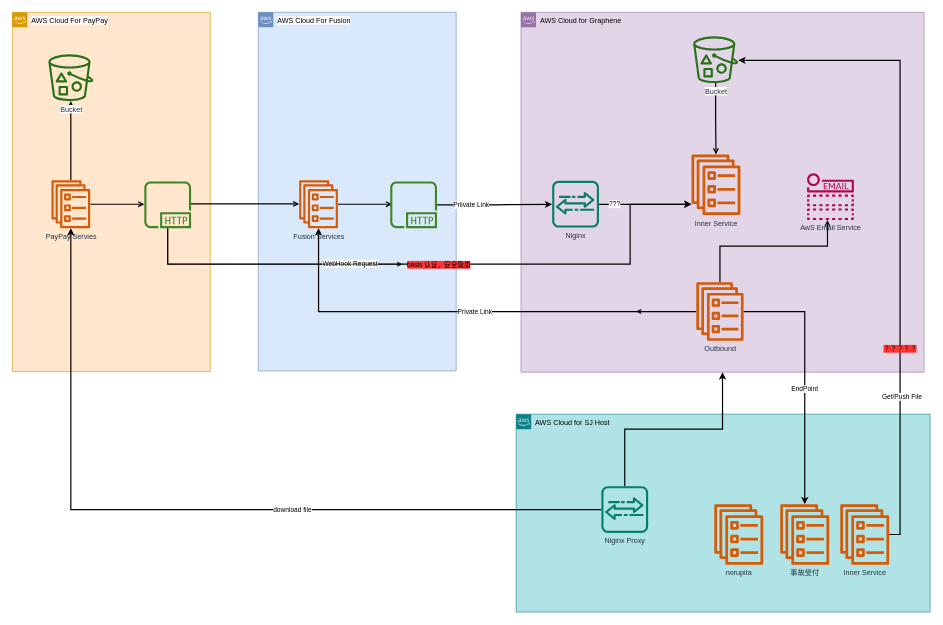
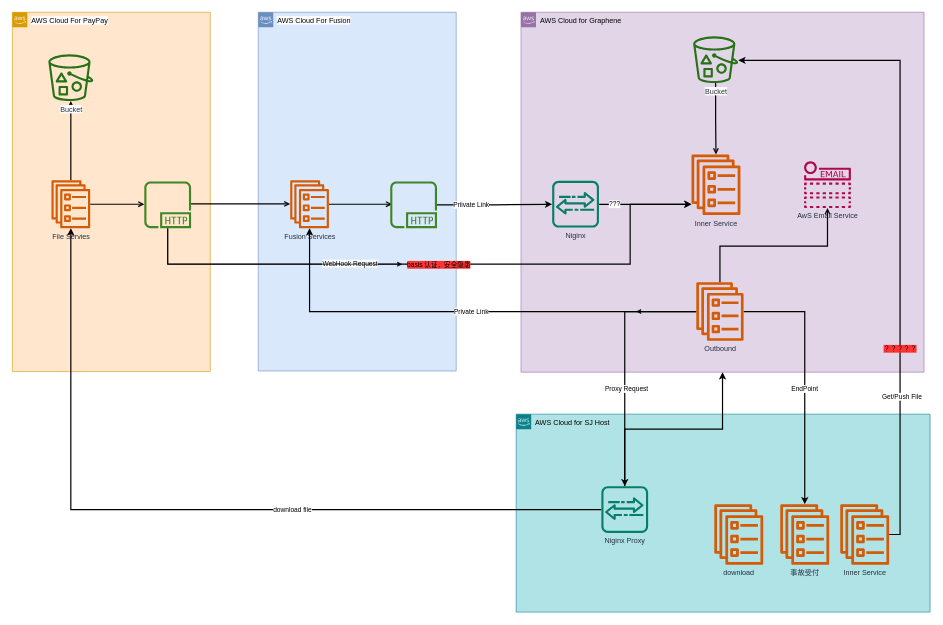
node "AwS Email Service": moved (831, 197) -> (828, 185)
node "Fusion Services": moved (319, 204) -> (310, 204)
node "PayPay Servies": label "PayPay Servies" -> "File Servies"
edge "Outbound" -> "Niginx Proxy": added, label "Proxy Request"
node "norupita": label "norupita" -> "download"
